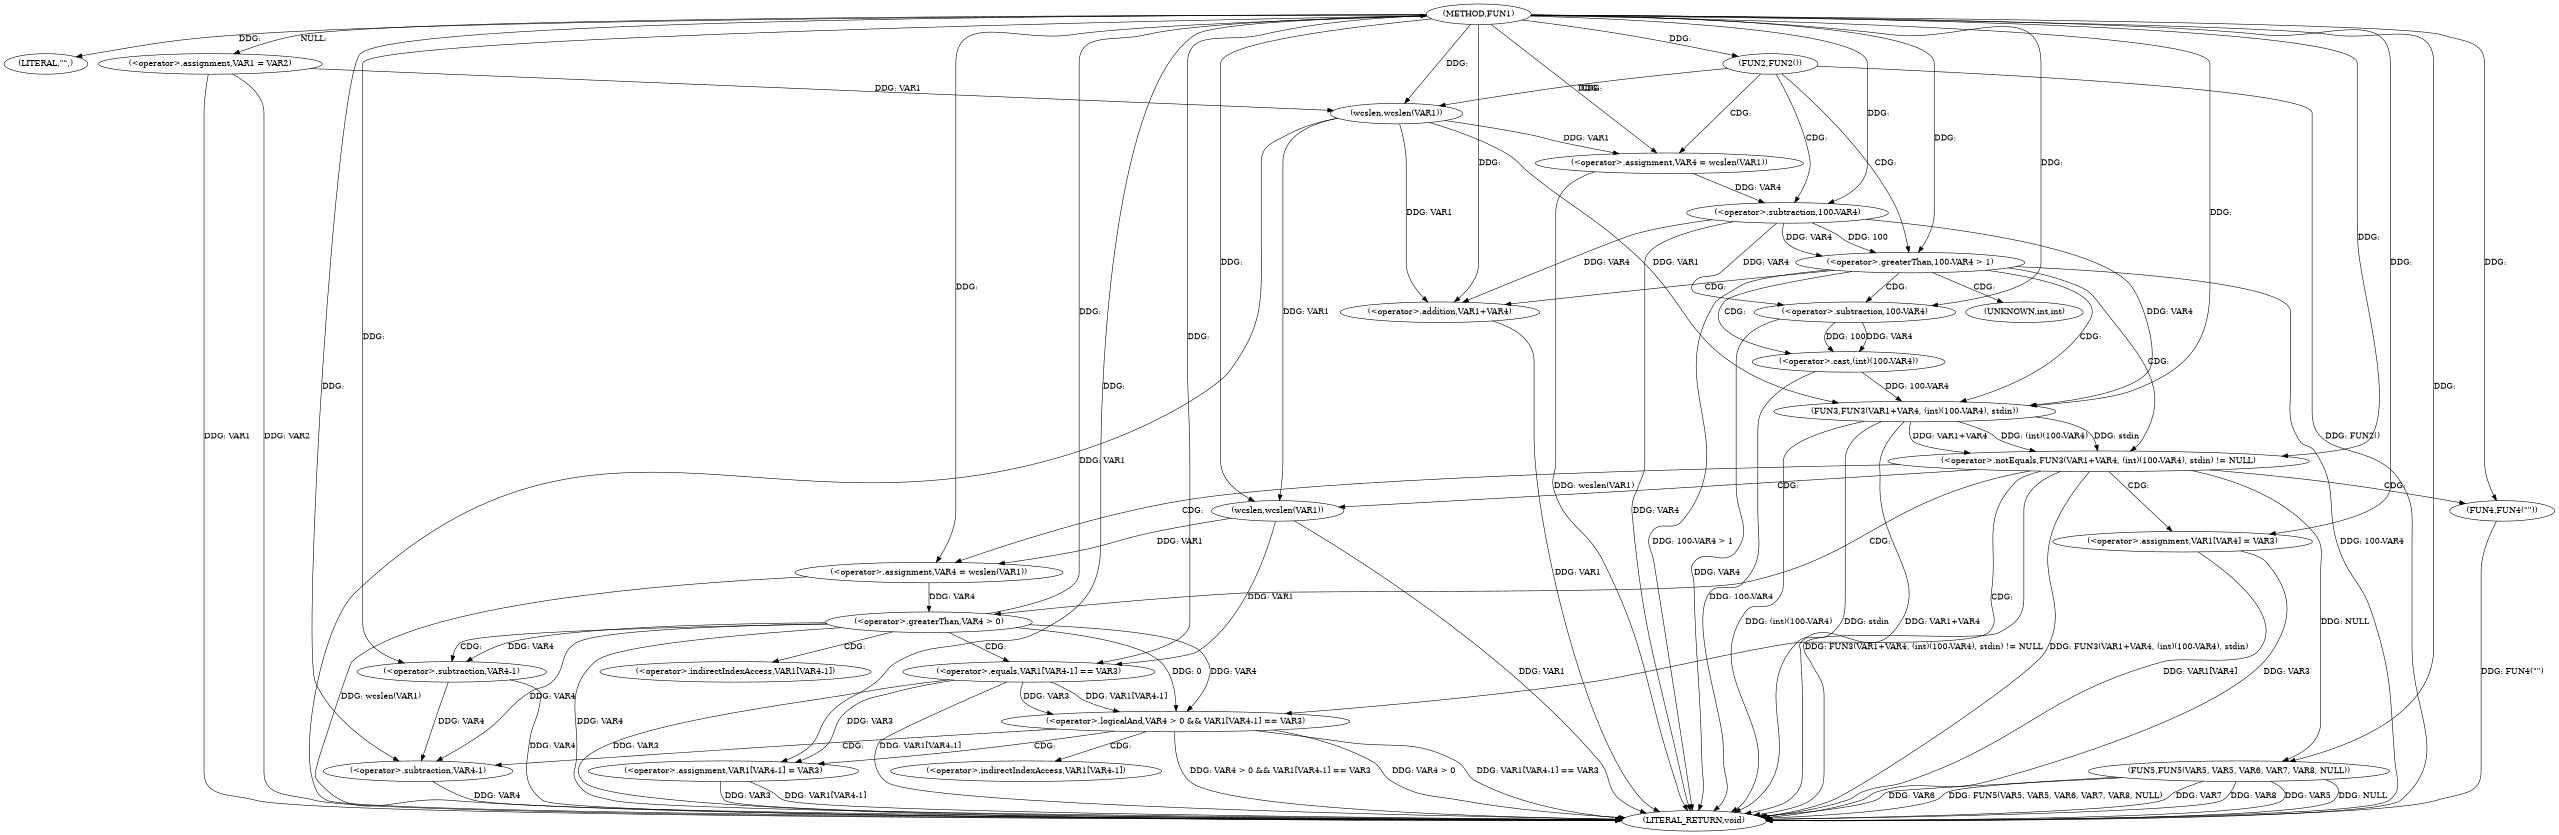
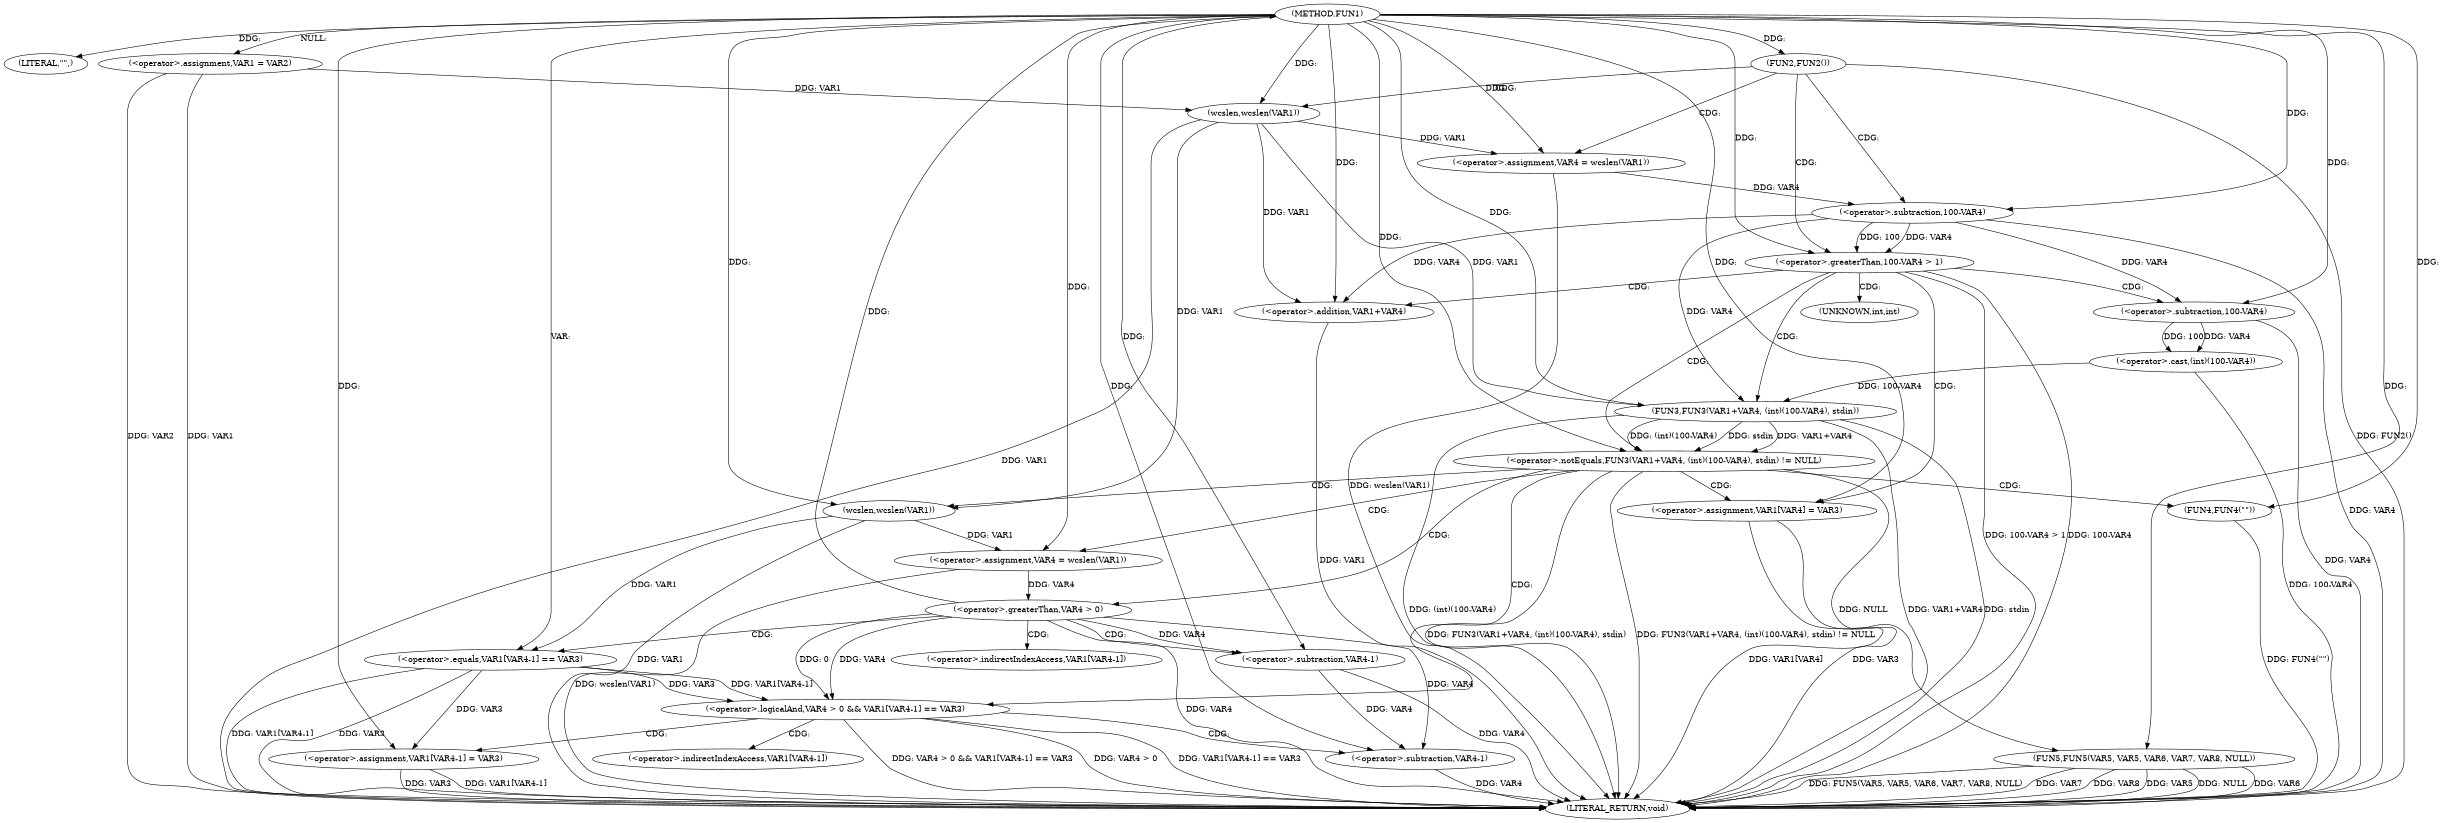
edge "(<operator>.greaterThan,100-VAR4 > 1)" -> "(<operator>.cast,(int)(100-VAR4))": now "(<operator>.greaterThan,100-VAR4 > 1)" -> "(<operator>.assignment,VAR1[VAR4] = VAR3)"
edge "(METHOD,FUN1)" -> "(<operator>.equals,VAR1[VAR4-1] == VAR3)": label "DDG: " -> "VAR: "
